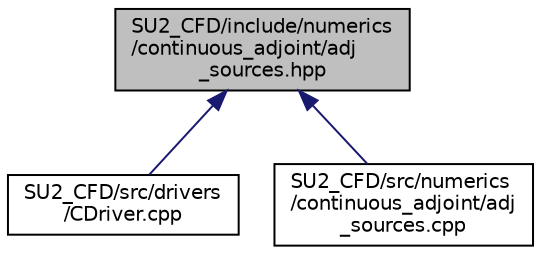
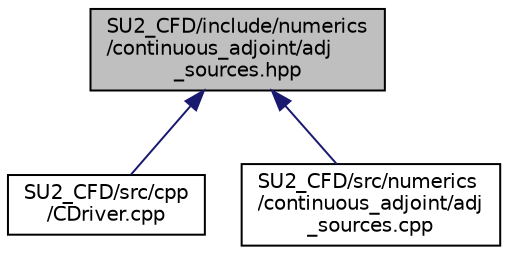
node "SU2_CFD/src/drivers /CDriver.cpp": label "SU2_CFD/src/drivers /CDriver.cpp" -> "SU2_CFD/src/cpp /CDriver.cpp"
